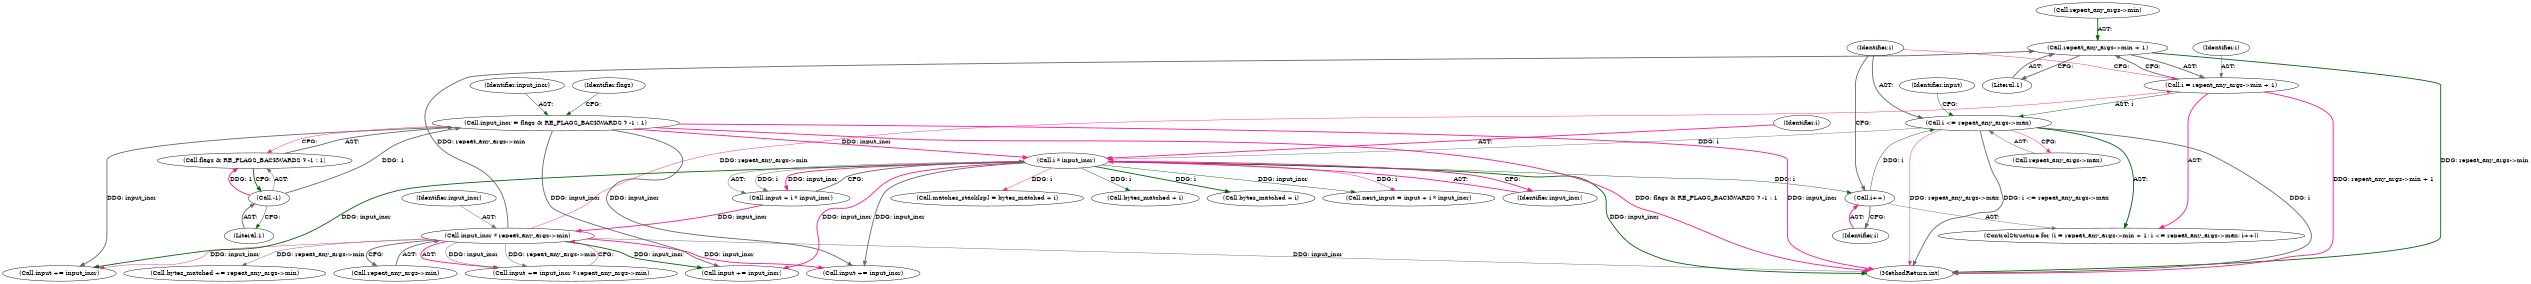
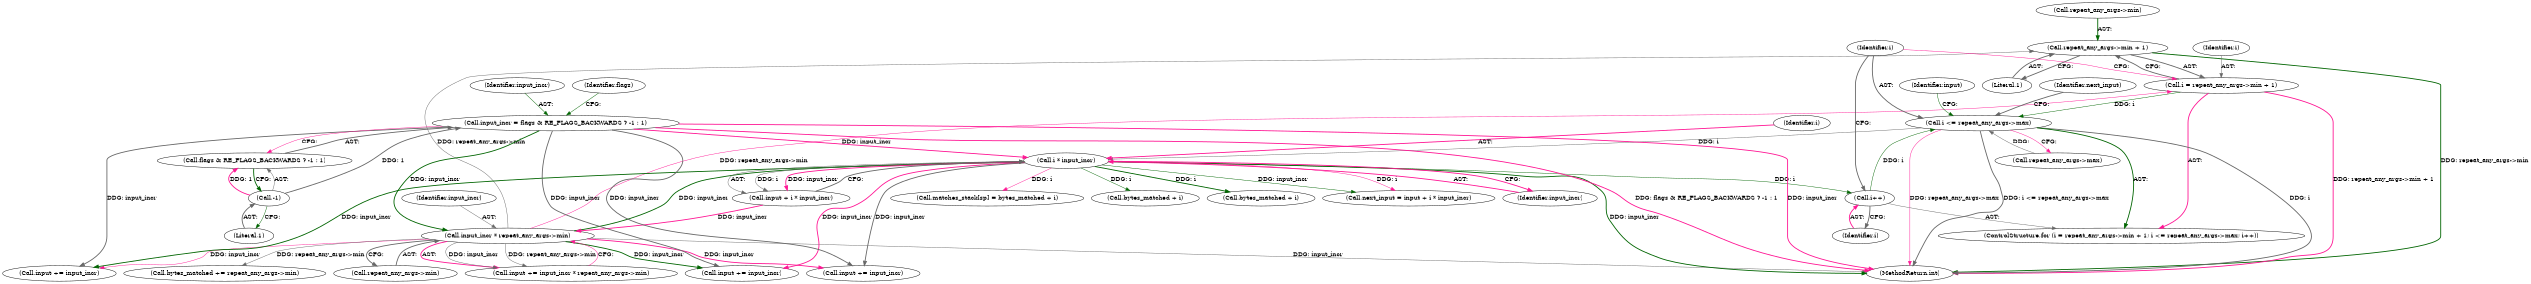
edge "(Call,input_incr * repeat_any_args->min)" -> "(Call,repeat_any_args->min + 1)": style bold -> solid
node "(Identifier,next_input)": added
edge "(Call,i = repeat_any_args->min + 1)" -> "(Call,i <= repeat_any_args->max)": label "AST: i" -> "DDG: i"
edge "(Call,repeat_any_args->max)" -> "(Call,i <= repeat_any_args->max)": label "AST: " -> "DDG: "
edge "(Call,input_incr = flags & RE_FLAGS_BACKWARDS ? -1 : 1)" -> "(Call,input_incr * repeat_any_args->min)": added, label "DDG: input_incr"
edge "(Call,input_incr * repeat_any_args->min)" -> "(Call,i * input_incr)": added, label "DDG: input_incr"
